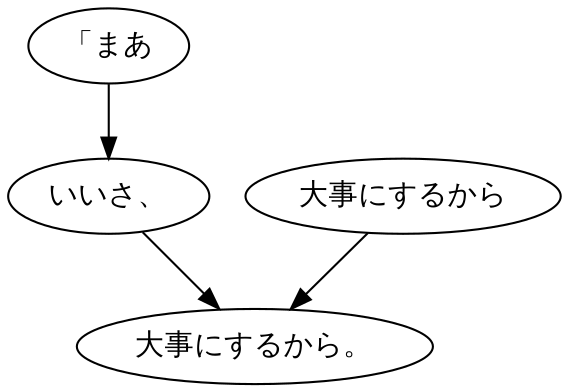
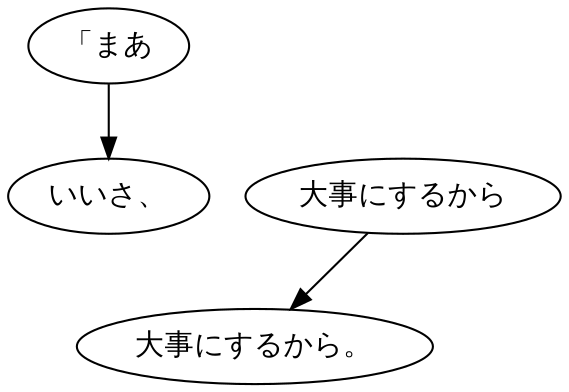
edge "いいさ、" -> "大事にするから。": removed
